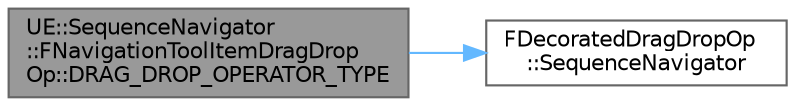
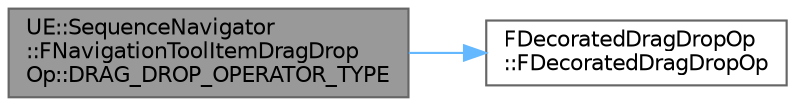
node "FDecoratedDragDropOp ::SequenceNavigator": label "FDecoratedDragDropOp ::SequenceNavigator" -> "FDecoratedDragDropOp ::FDecoratedDragDropOp"
